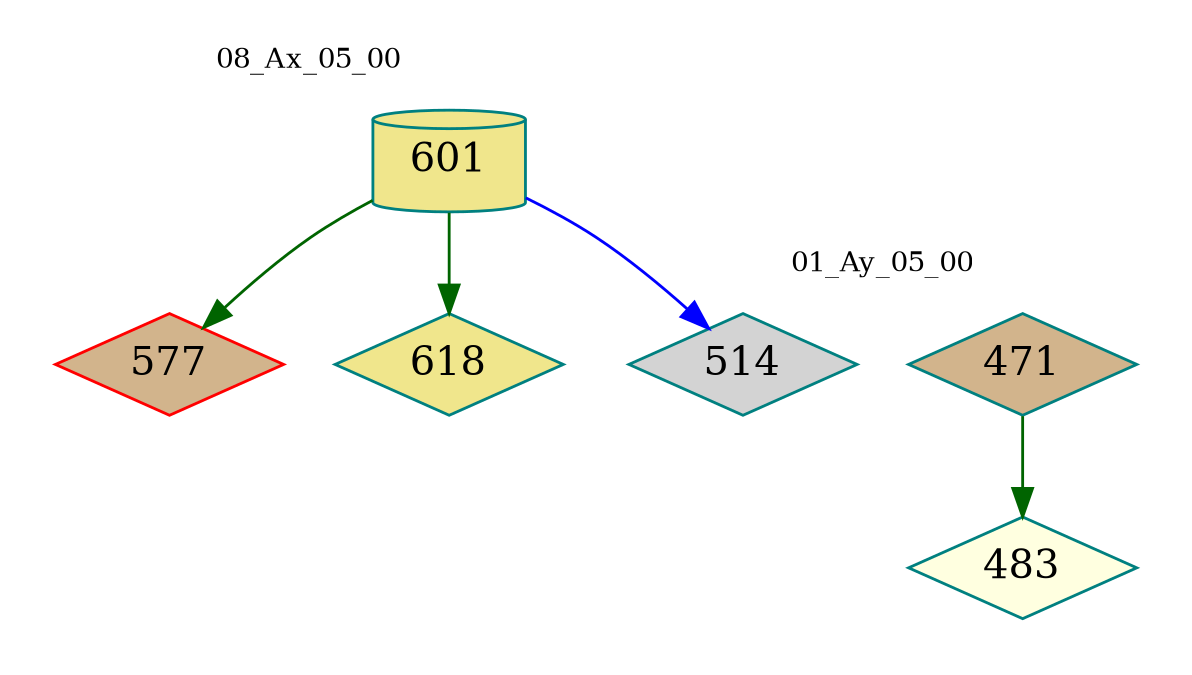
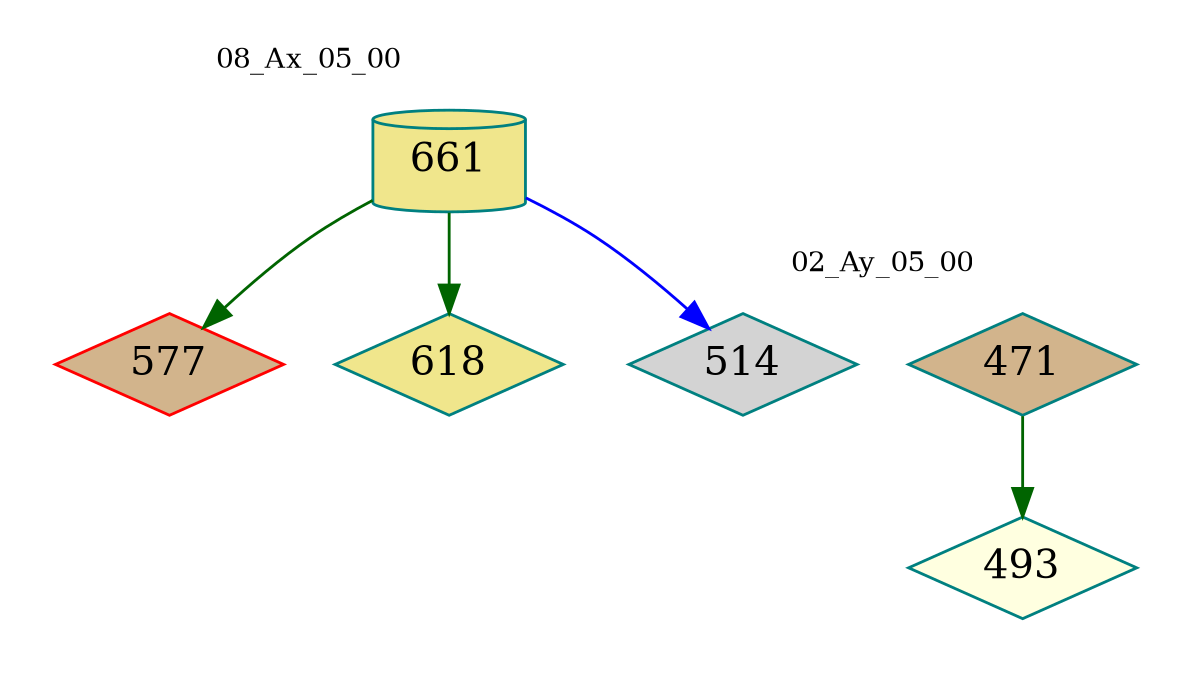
node "601": label "601" -> "661"
cluster "01_Ay_05_00": label "01_Ay_05_00" -> "02_Ay_05_00"
node "483": label "483" -> "493"
